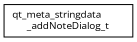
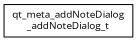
node "qt_meta_stringdata _addNoteDialog_t": label "qt_meta_stringdata _addNoteDialog_t" -> "qt_meta_addNoteDialog _addNoteDialog_t"
